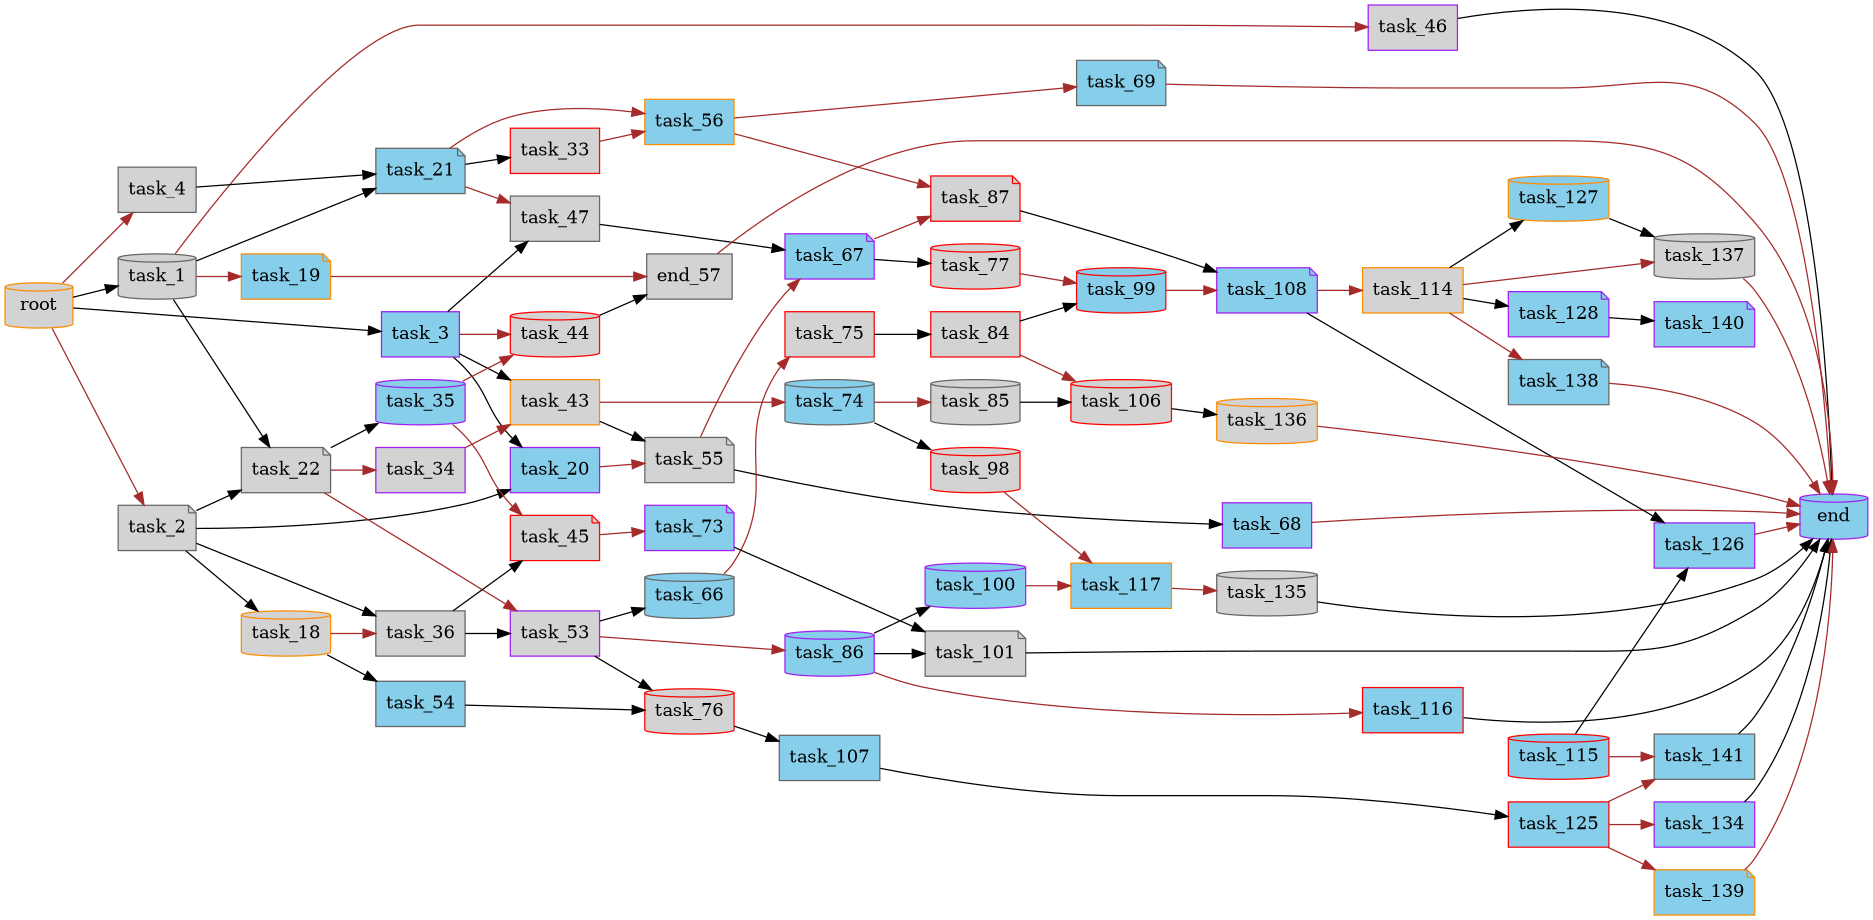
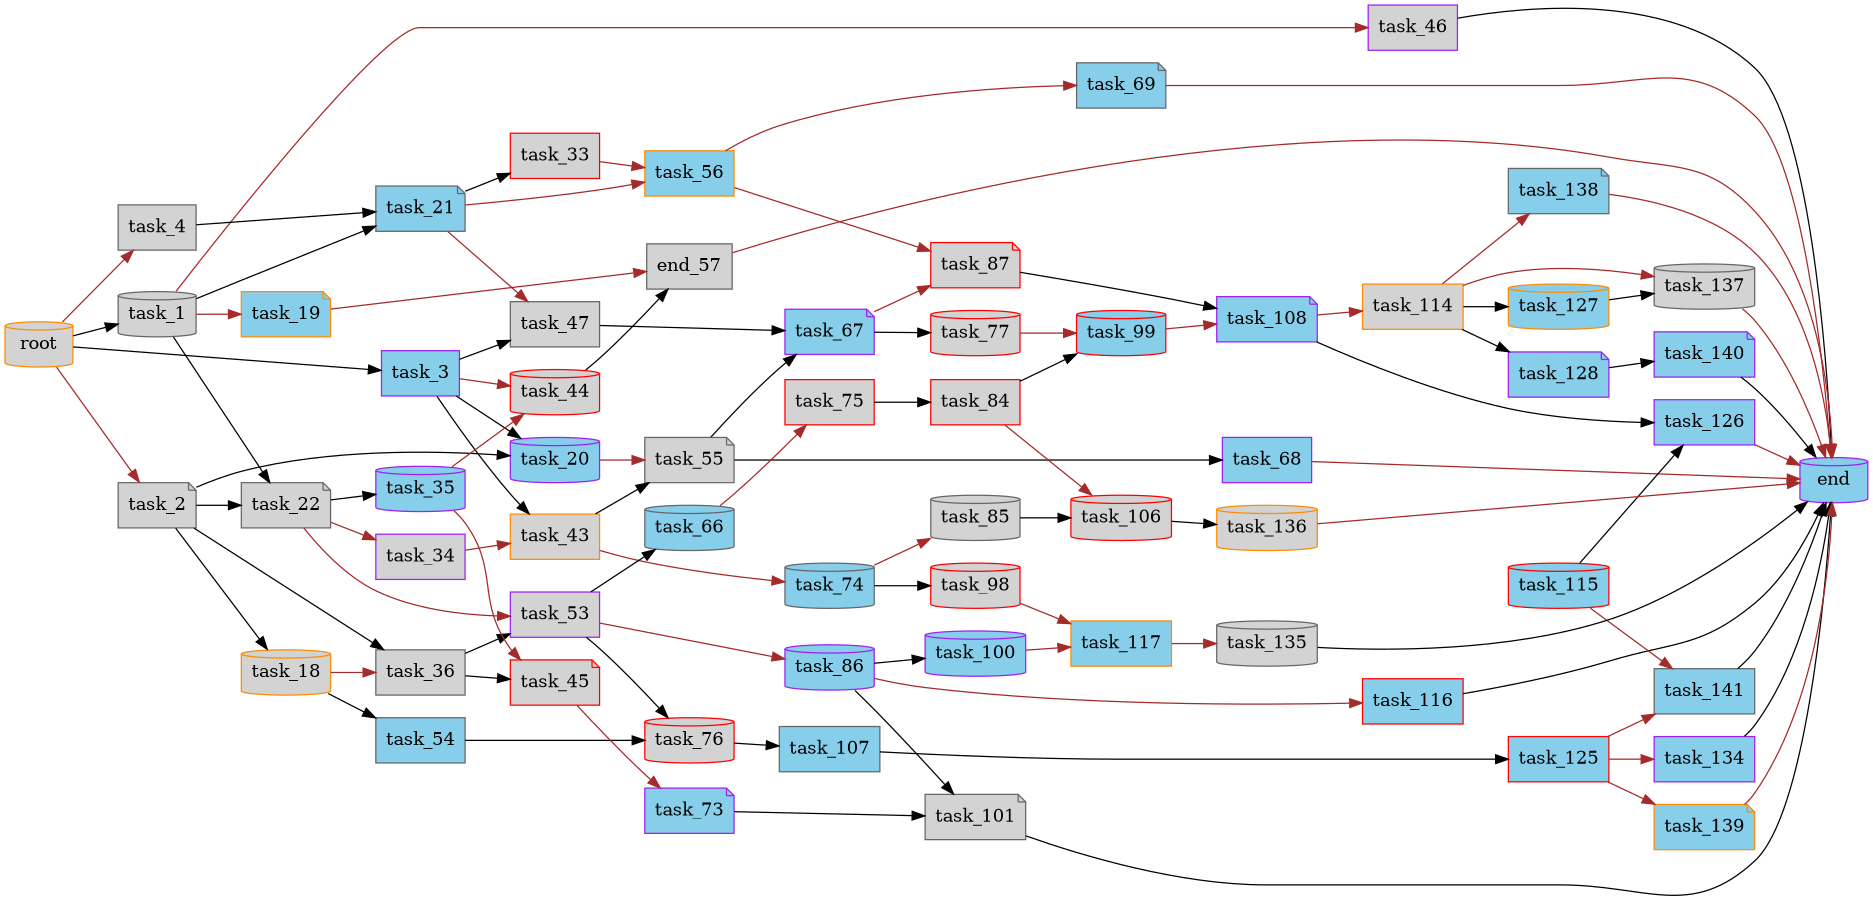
edge "task_55" -> "task_67": color brown -> black
edge "task_140" -> "end": added
node "task_20": shape box -> cylinder
